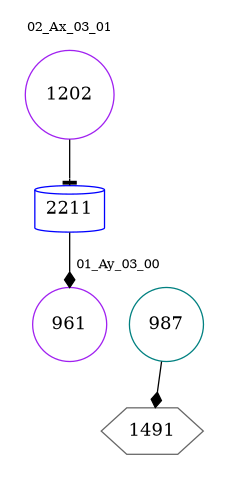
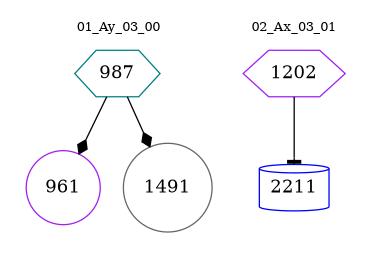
node "1202": shape circle -> hexagon
edge "2211" -> "961": now "987" -> "961"
node "987": shape circle -> hexagon
node "1491": shape hexagon -> circle
